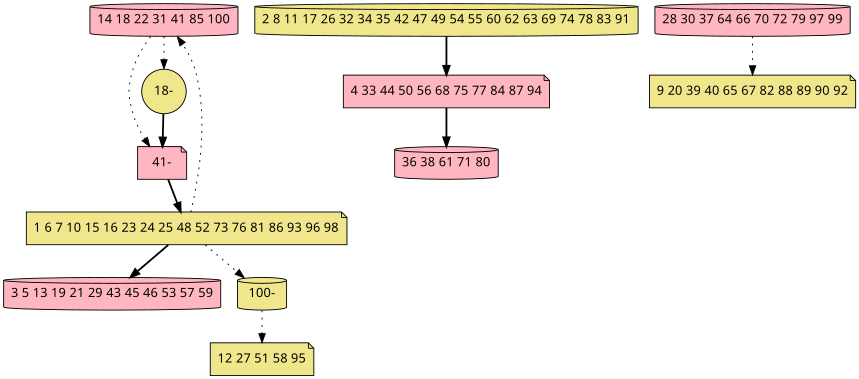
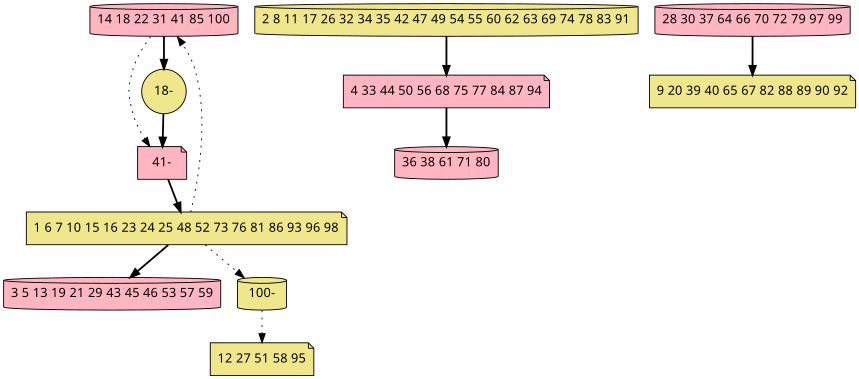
edge "14 18 22 31 41 85 100" -> "18-": style dotted -> bold
edge "28 30 37 64 66 70 72 79 97 99" -> "9 20 39 40 65 67 82 88 89 90 92": style dotted -> bold
